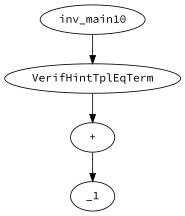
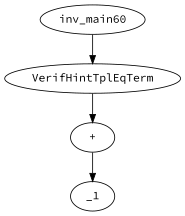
node "inv_main10": label "inv_main10" -> "inv_main60"
